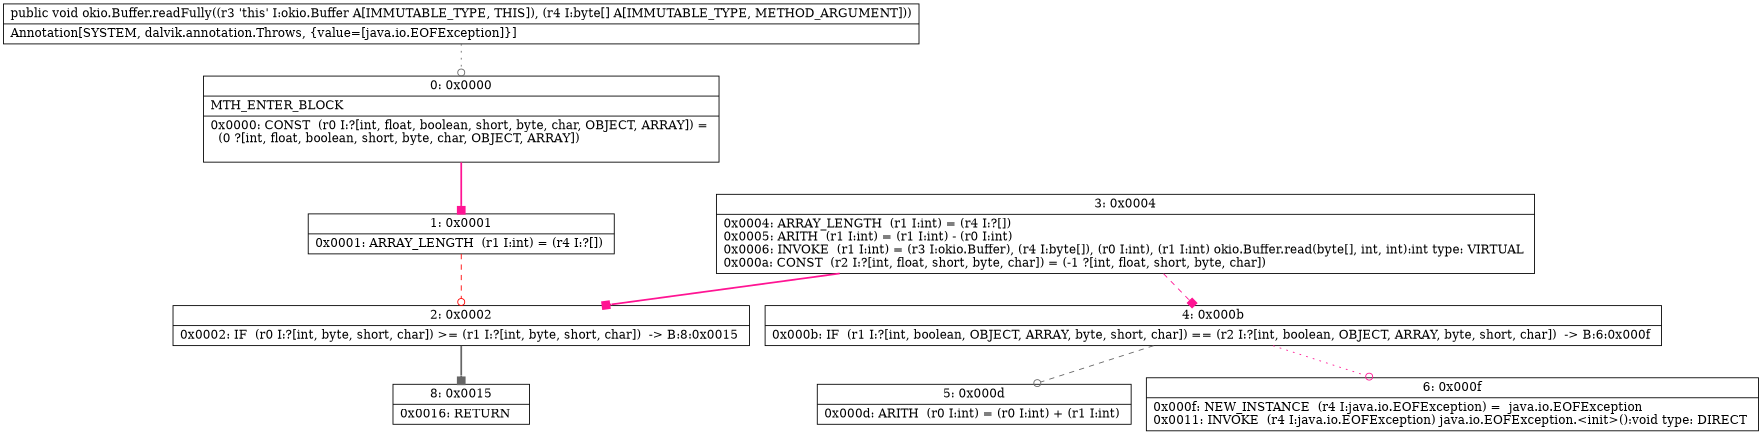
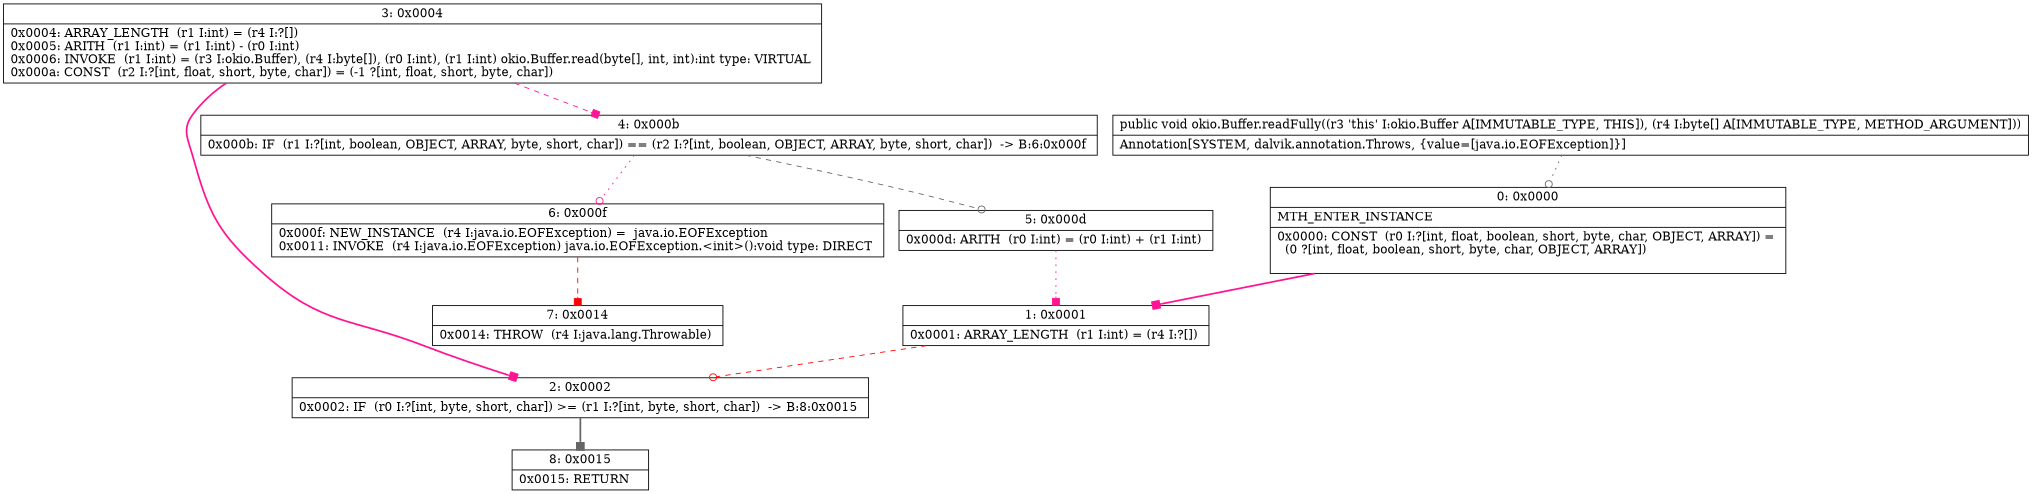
node "0: 0x0000": text "MTH_ENTER_BLOCK" -> "MTH_ENTER_INSTANCE"
edge "5: 0x000d" -> "1: 0x0001": added
node "7: 0x0014": added
node "8: 0x0015": text "0x0016: RETURN" -> "0x0015: RETURN"
